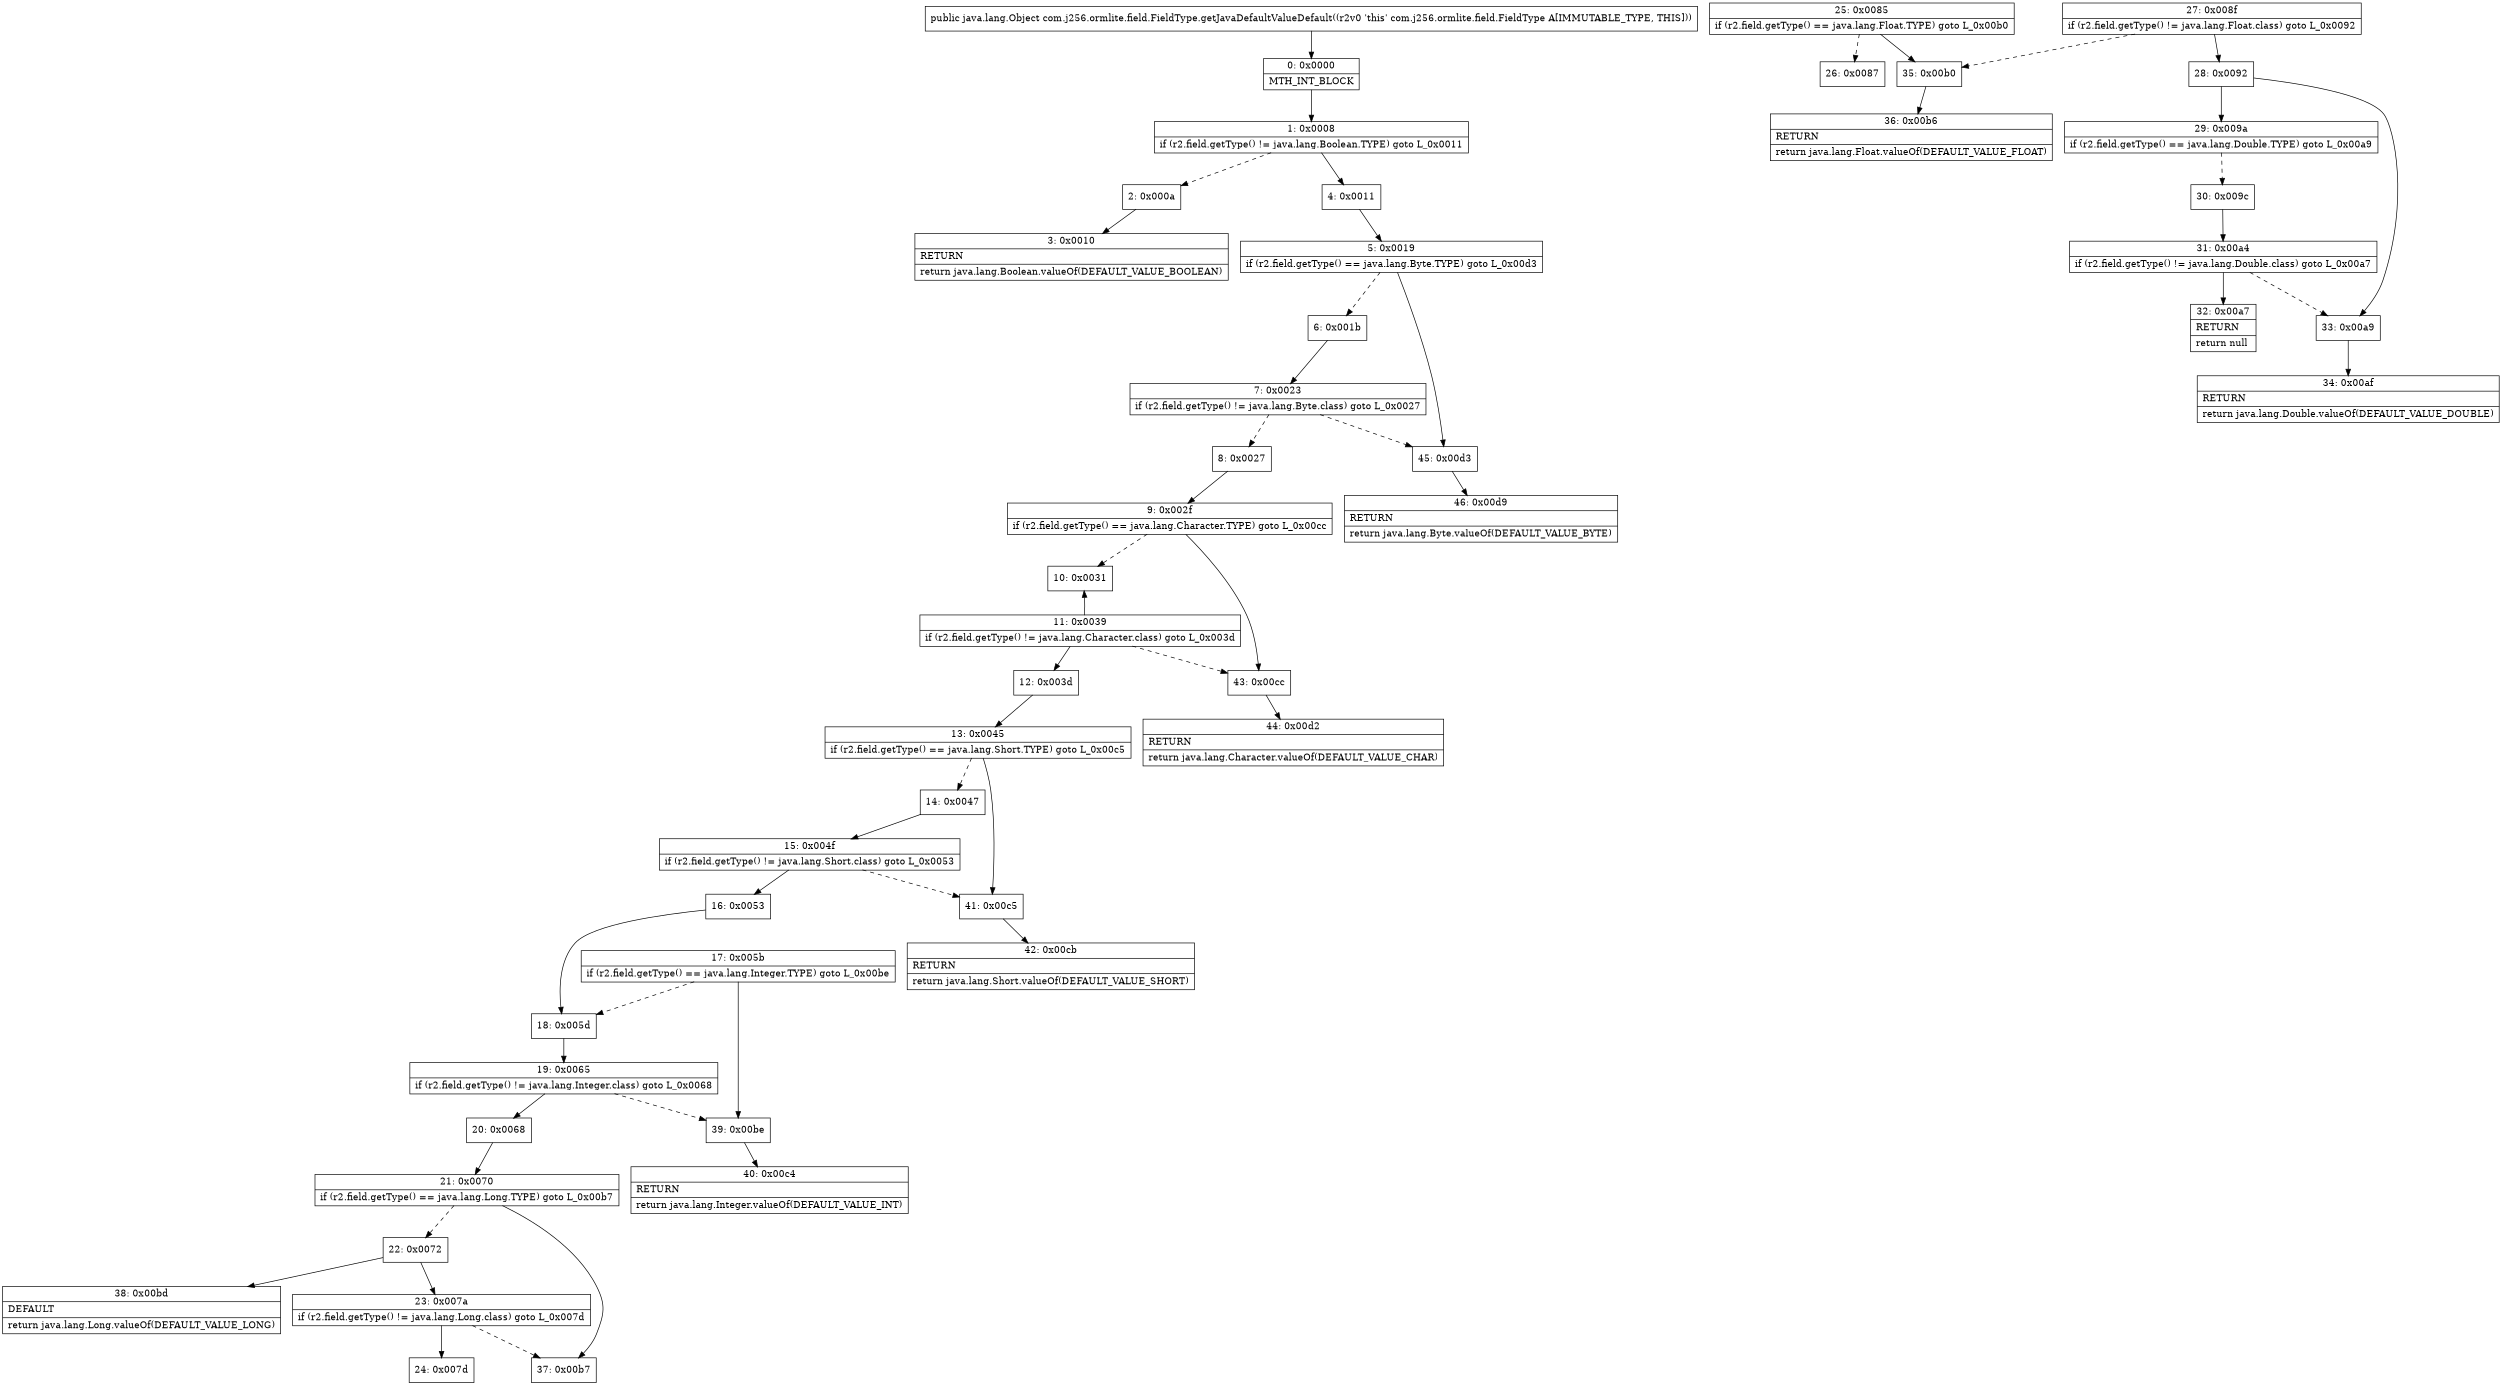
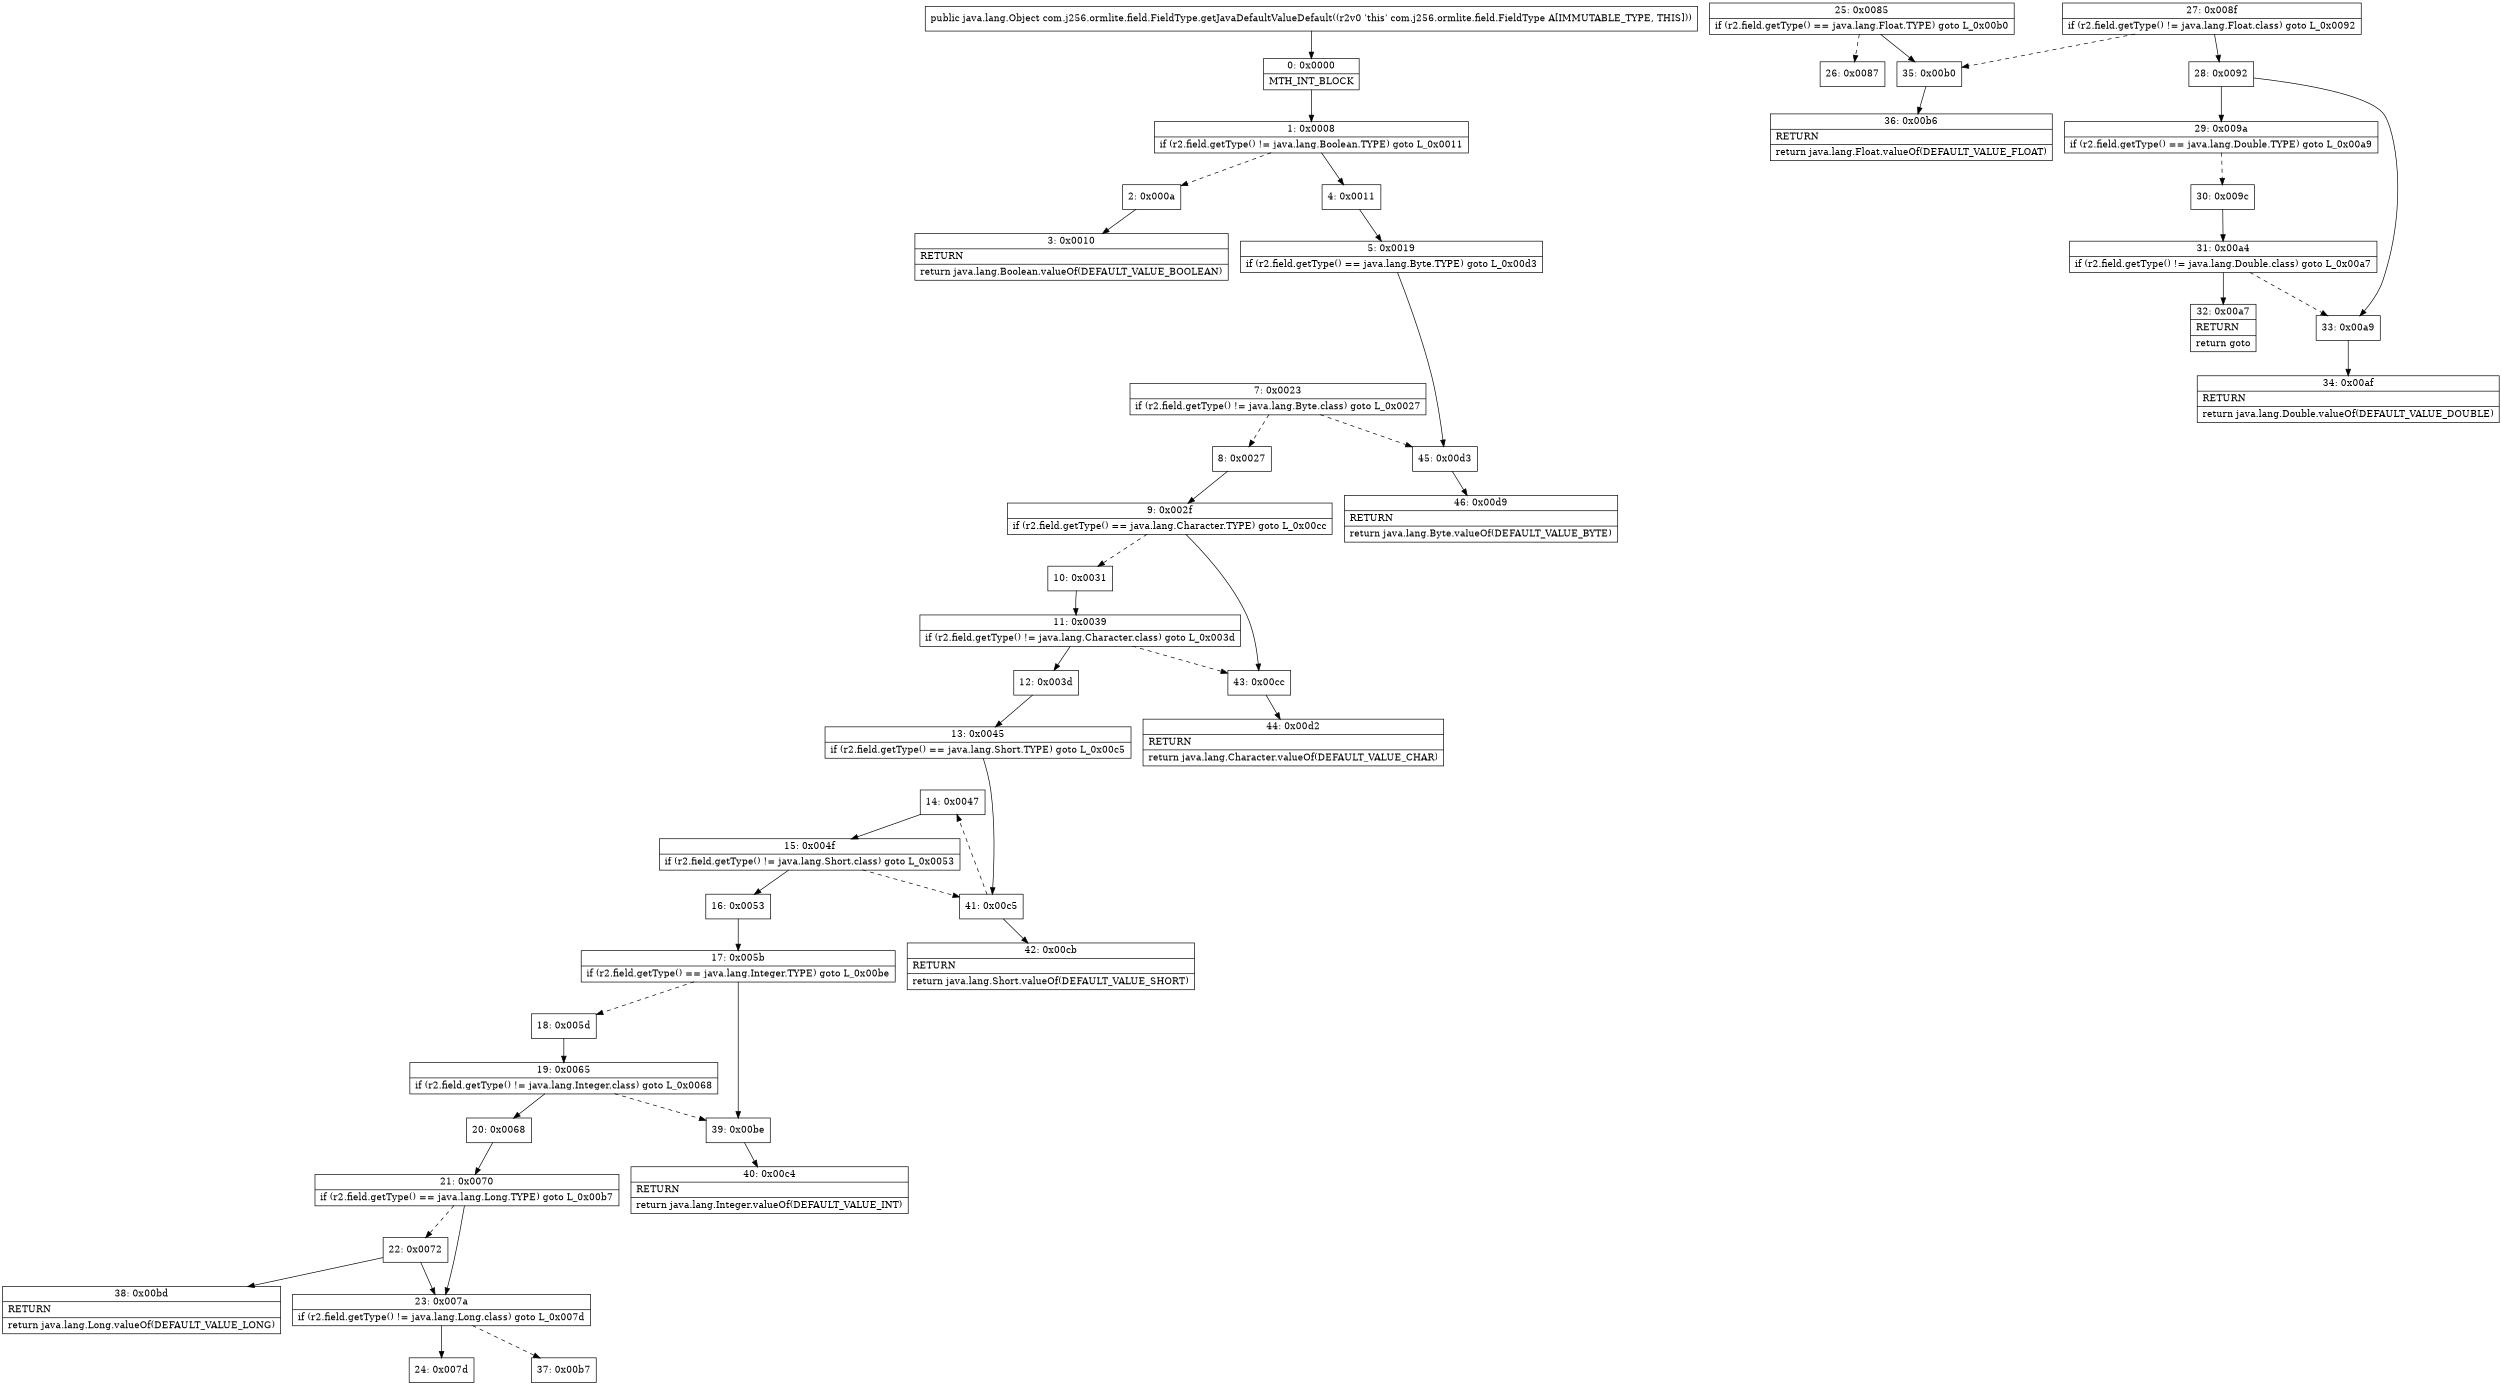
node "6: 0x001b": removed
node "32: 0x00a7": text "return null" -> "return goto"
edge "11: 0x0039" -> "10: 0x0031": reversed
edge "13: 0x0045" -> "14: 0x0047": now "41: 0x00c5" -> "14: 0x0047"
edge "16: 0x0053" -> "18: 0x005d": now "16: 0x0053" -> "17: 0x005b"
edge "21: 0x0070" -> "37: 0x00b7": now "21: 0x0070" -> "23: 0x007a"
node "38: 0x00bd": text "DEFAULT" -> "RETURN"
